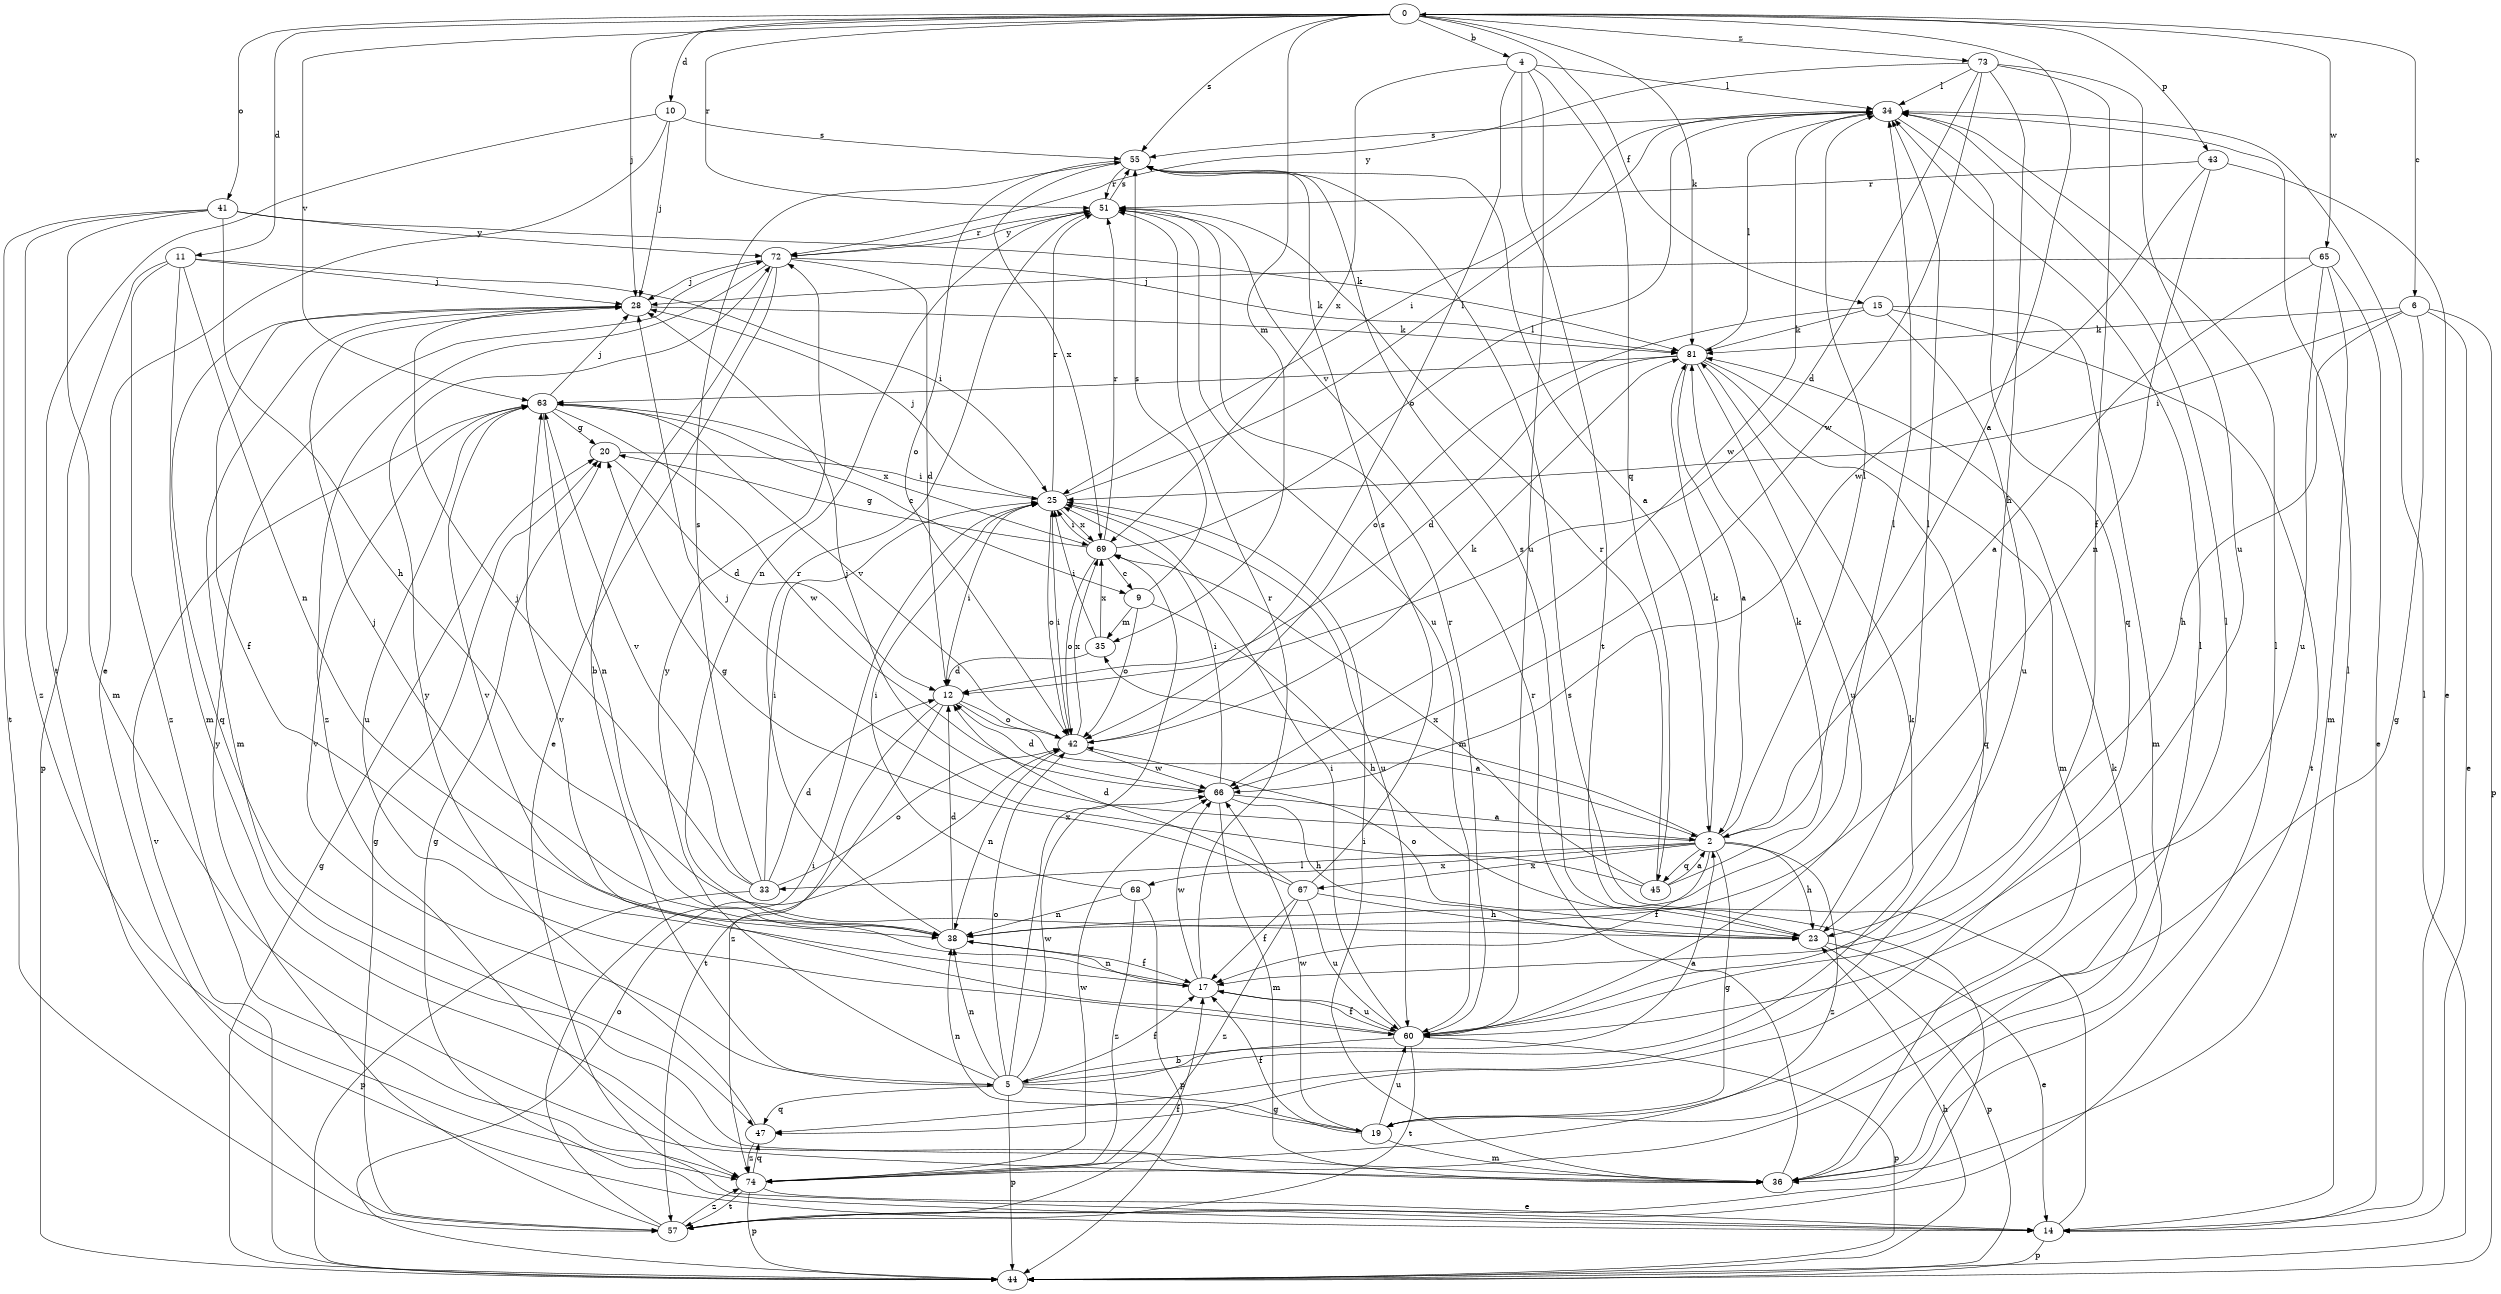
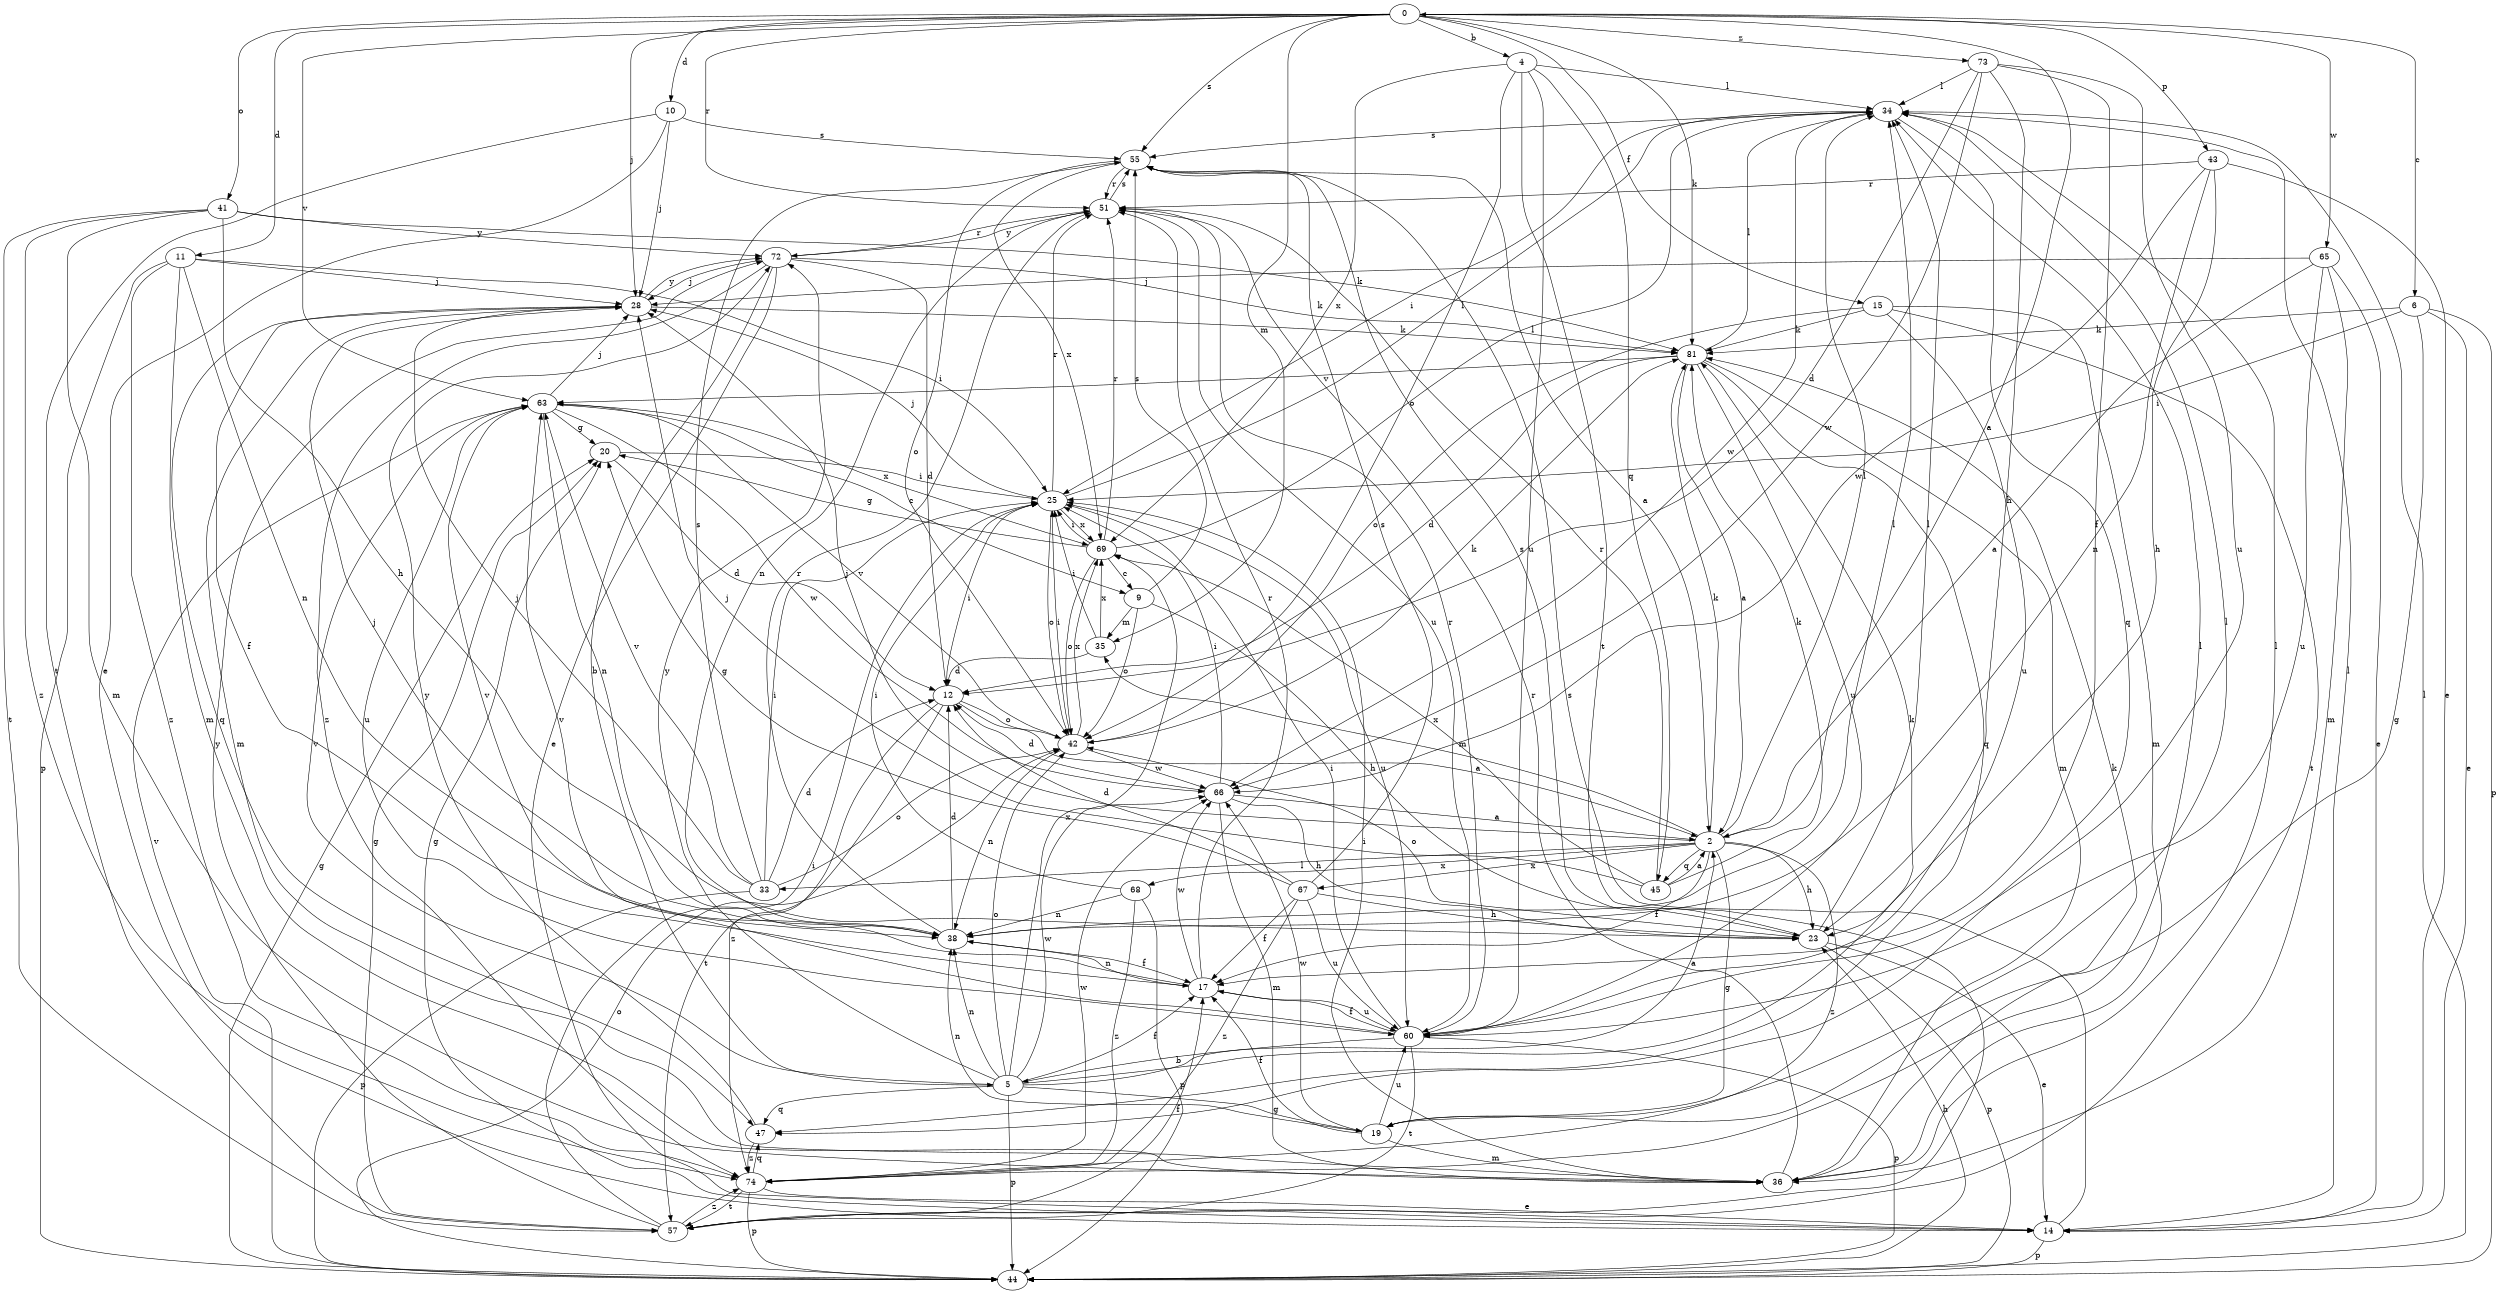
edge "73" -> "72": now "28" -> "72"
edge "6" -> "23": now "43" -> "23"
